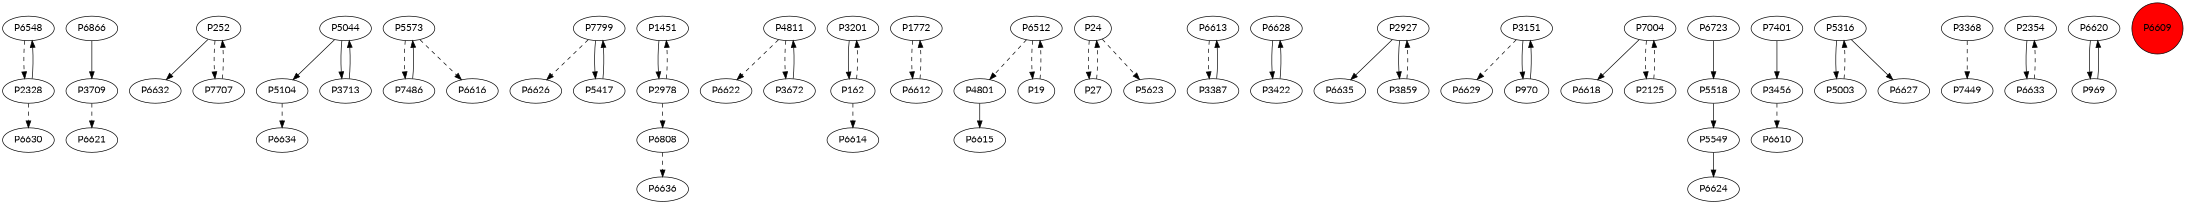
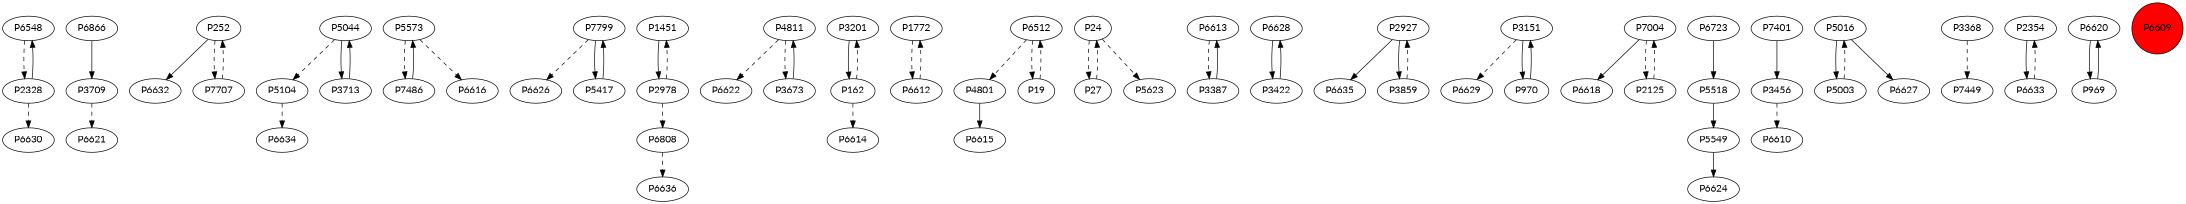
node "P5316": label "P5316" -> "P5016"
edge "P5044" -> "P5104": style solid -> dashed
node "P3672": label "P3672" -> "P3673"
